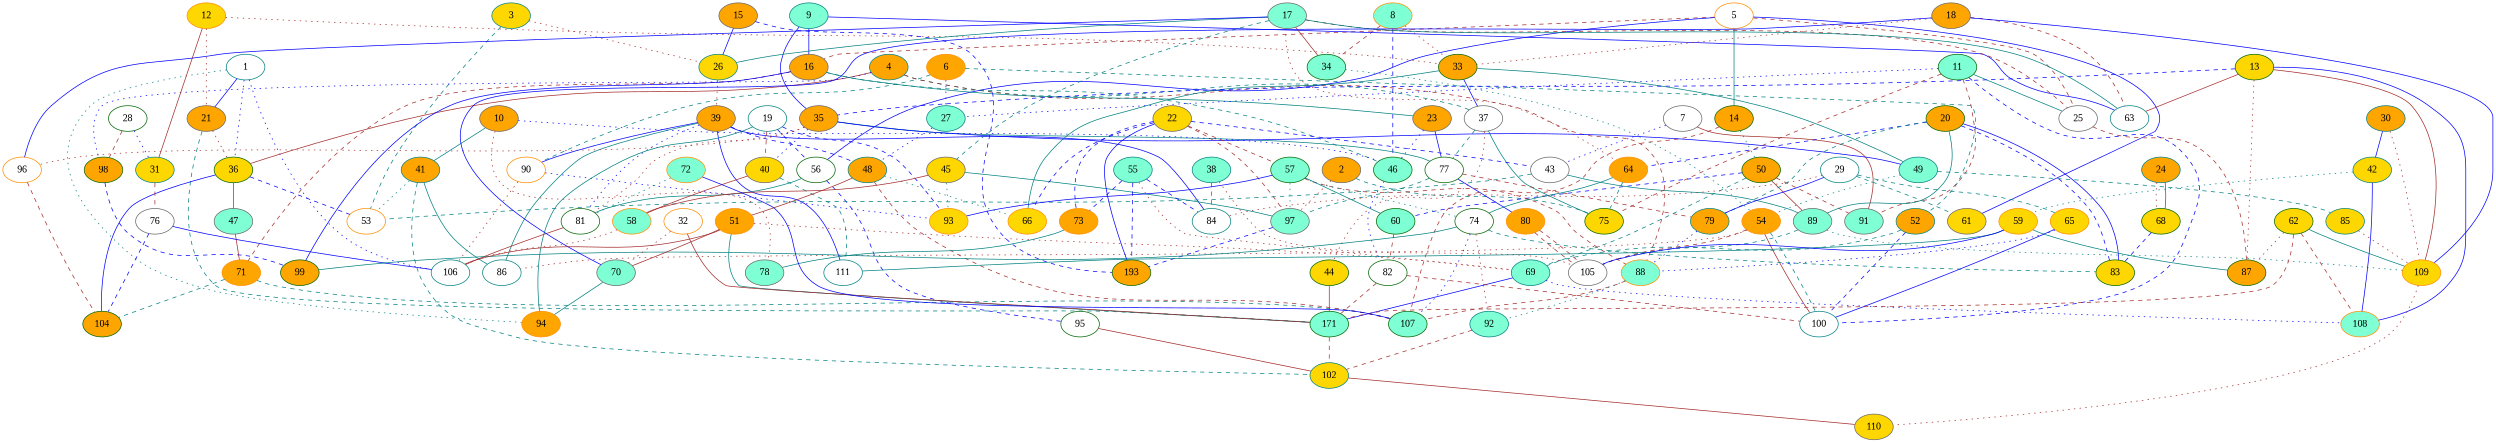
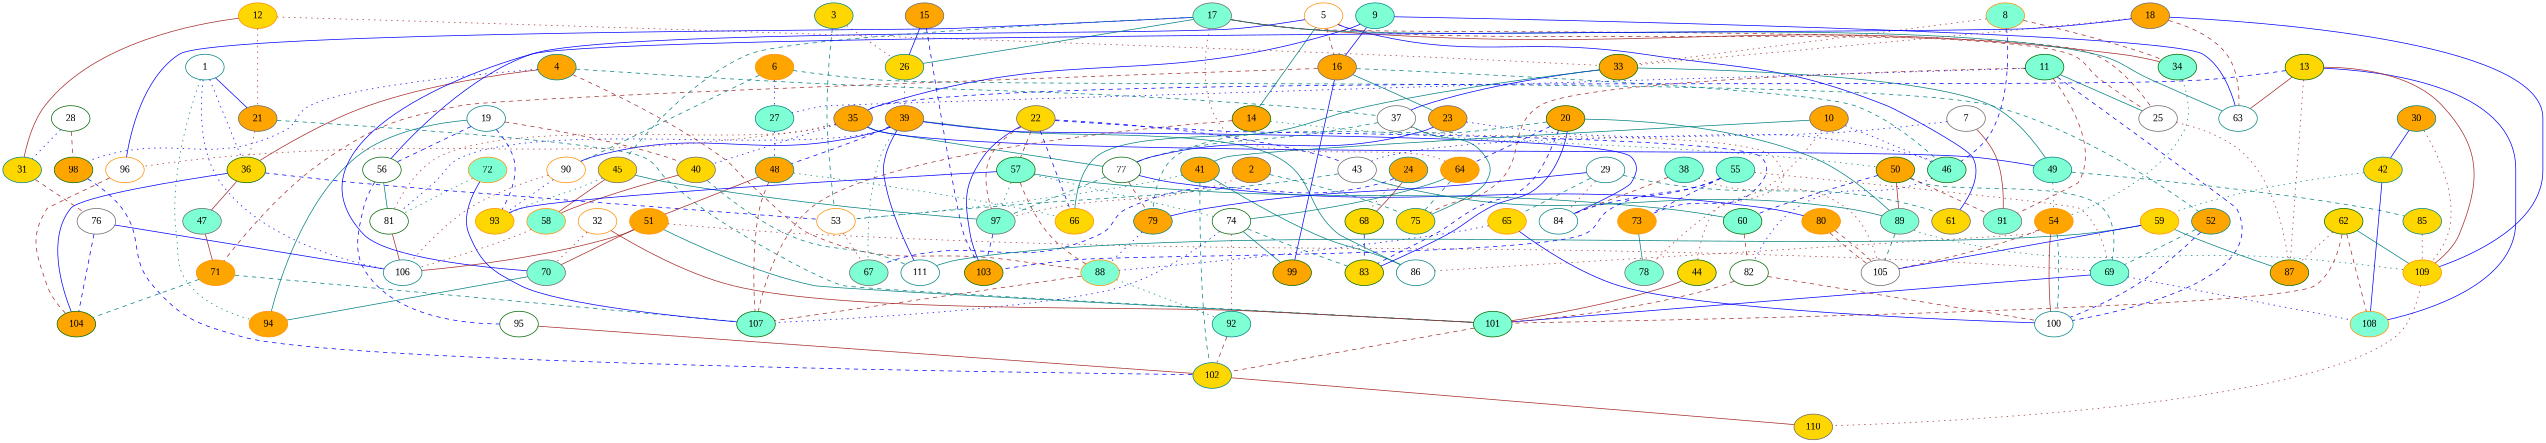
edge "25" -- "87": style dashed -> dotted
node "75": color darkgreen -> teal
edge "98" -- "99": now "98" -- "102"
node "67": added
node "193": label "193" -> "103"
node "171": label "171" -> "101"
